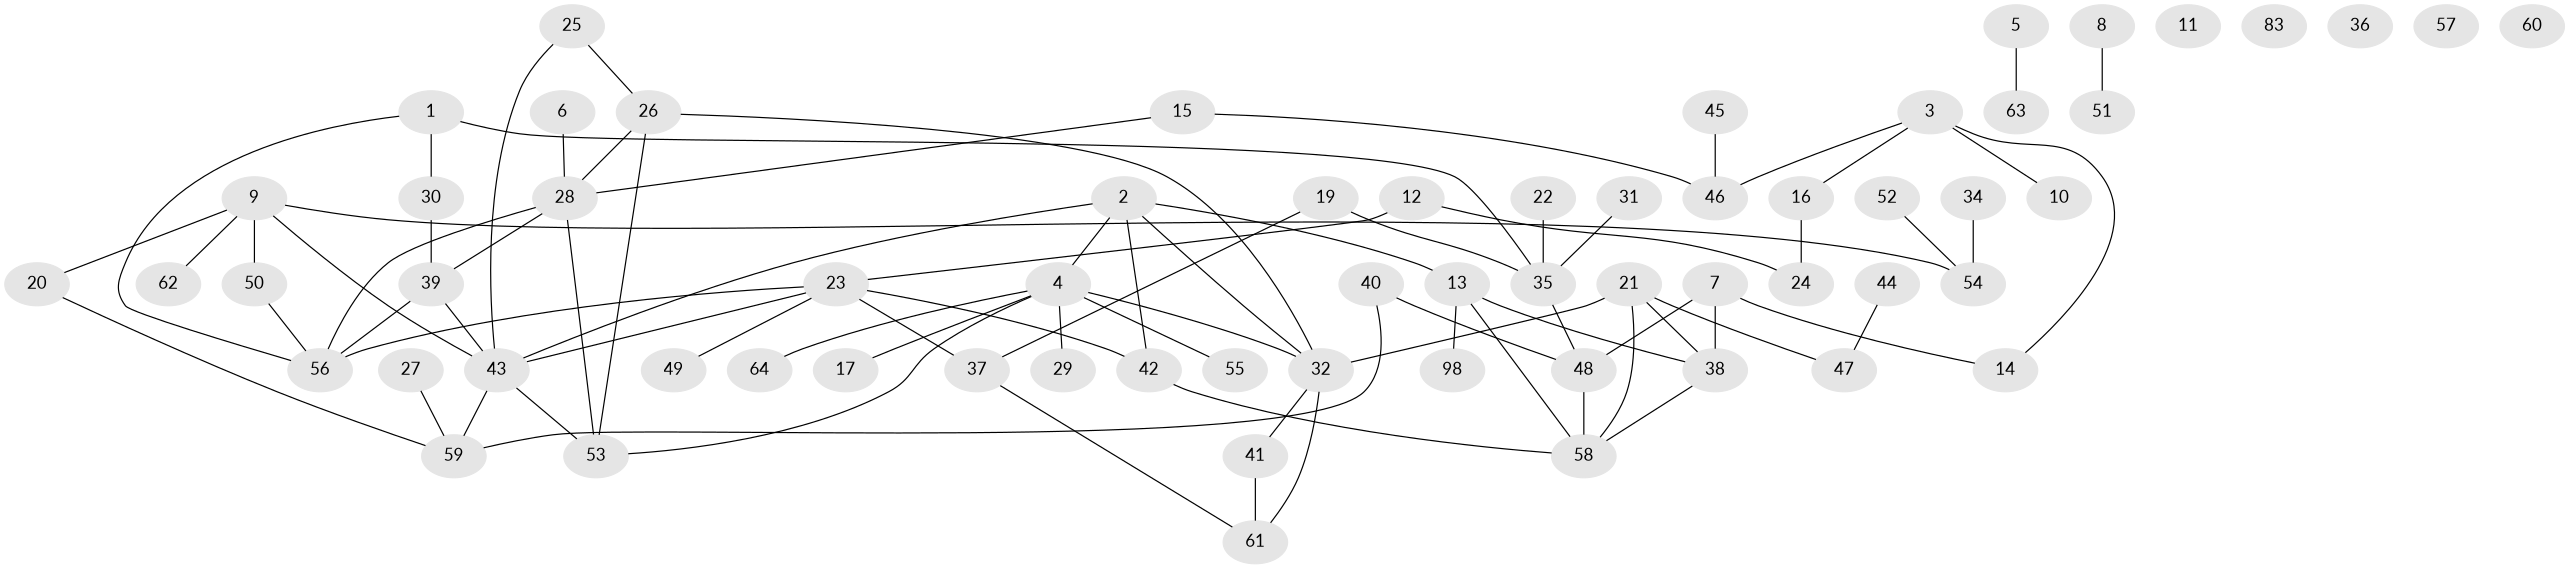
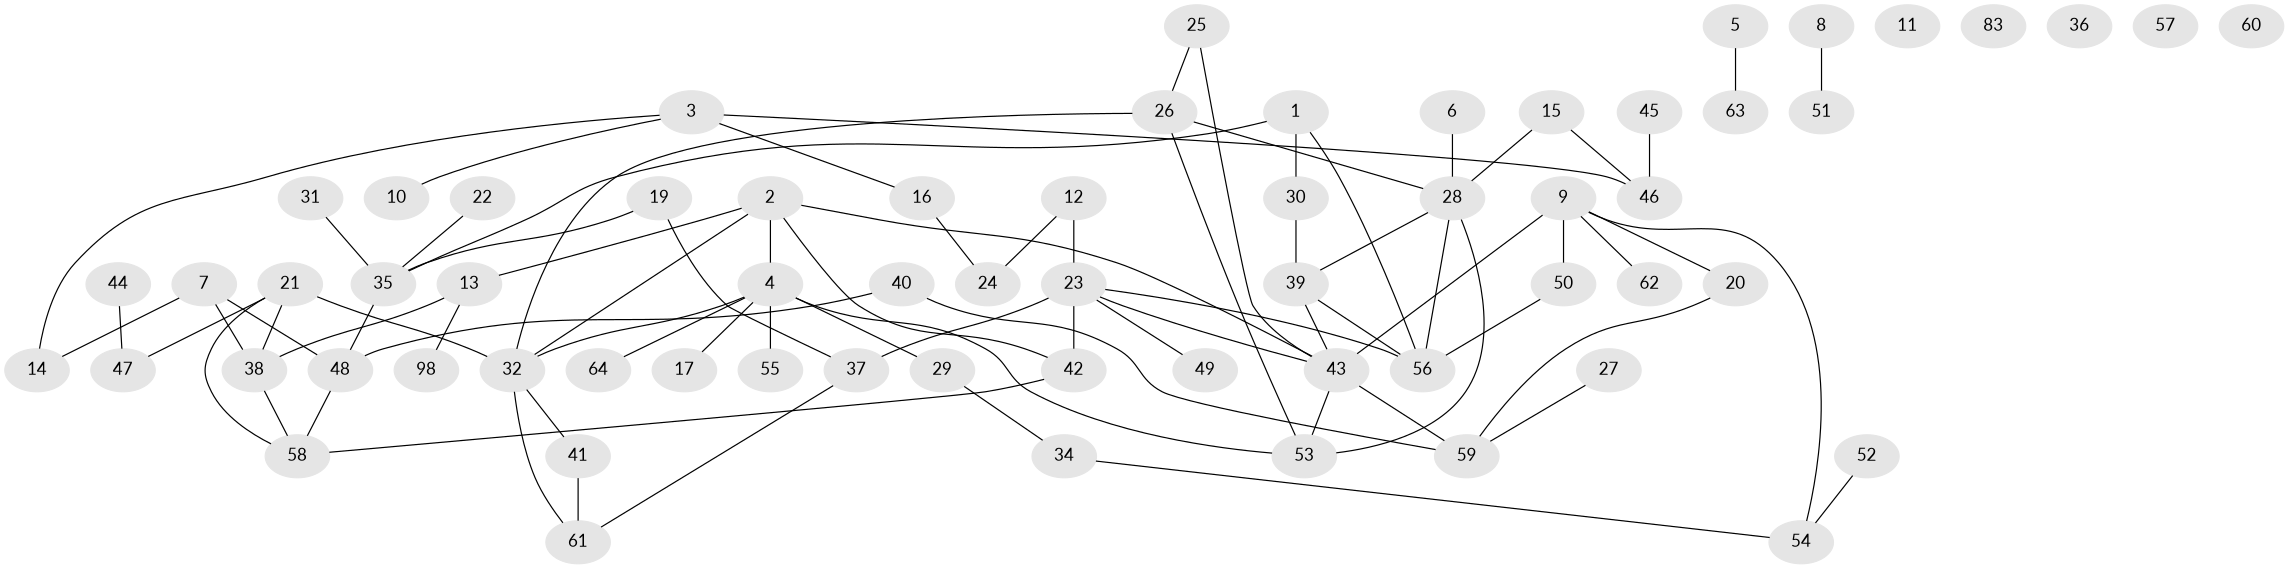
edge "13" -- "58": removed
edge "29" -- "34": added
